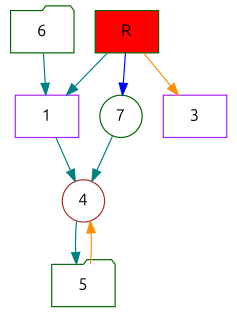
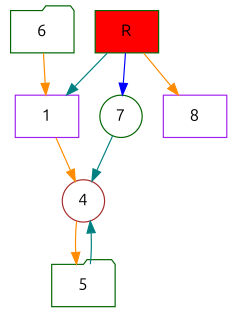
edge "6" -> "1": color teal -> darkorange
node "3": label "3" -> "8"
edge "1" -> "4": color teal -> darkorange
edge "4" -> "5": color teal -> darkorange
edge "5" -> "4": color darkorange -> teal
